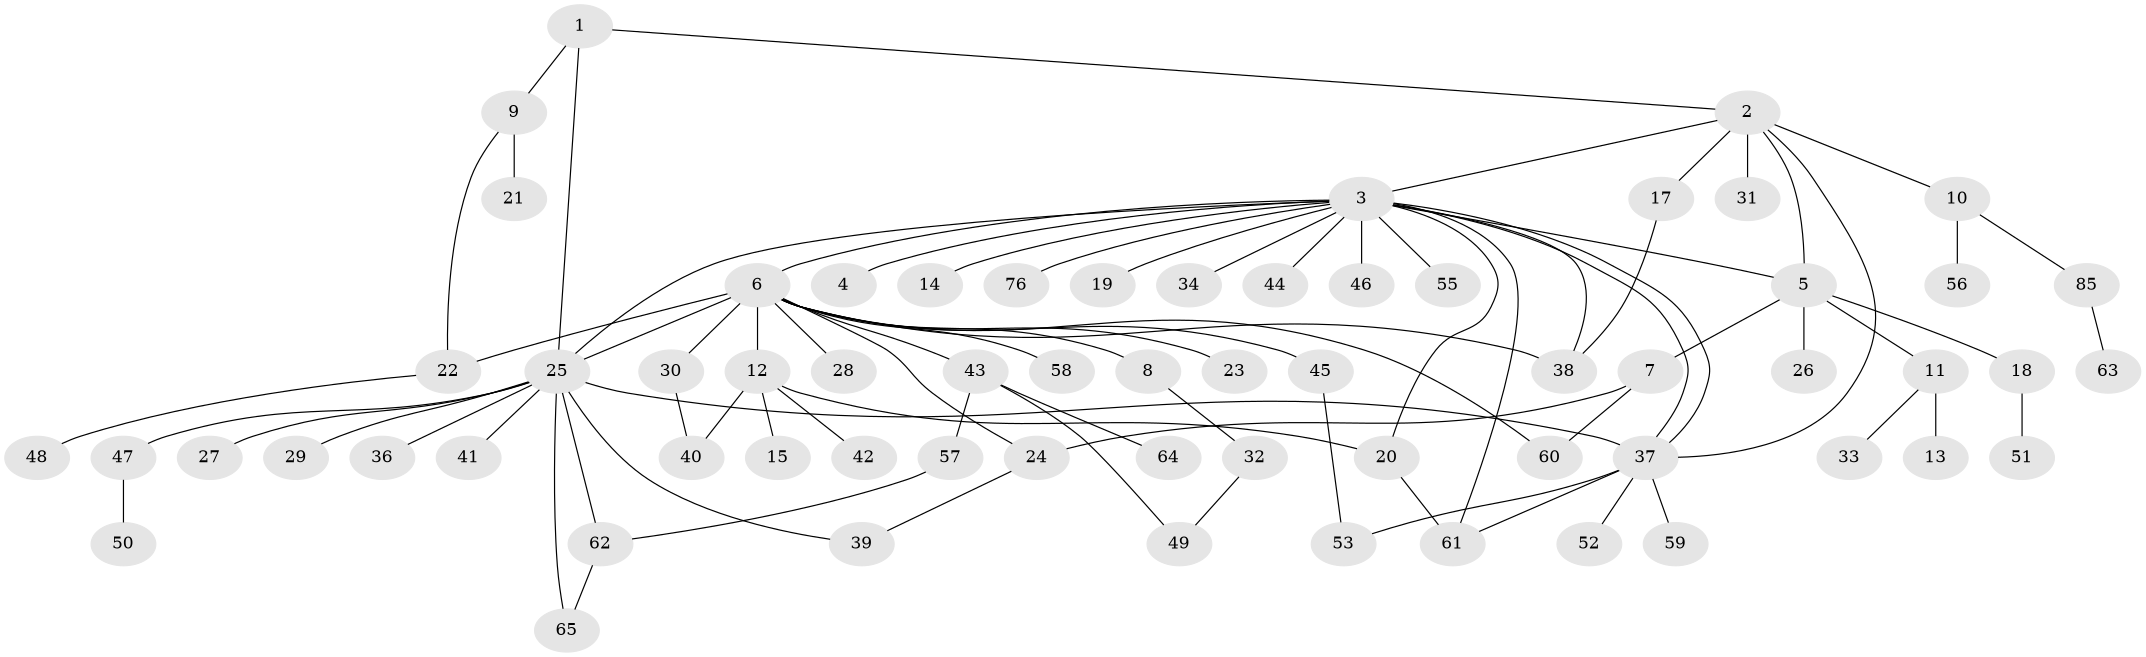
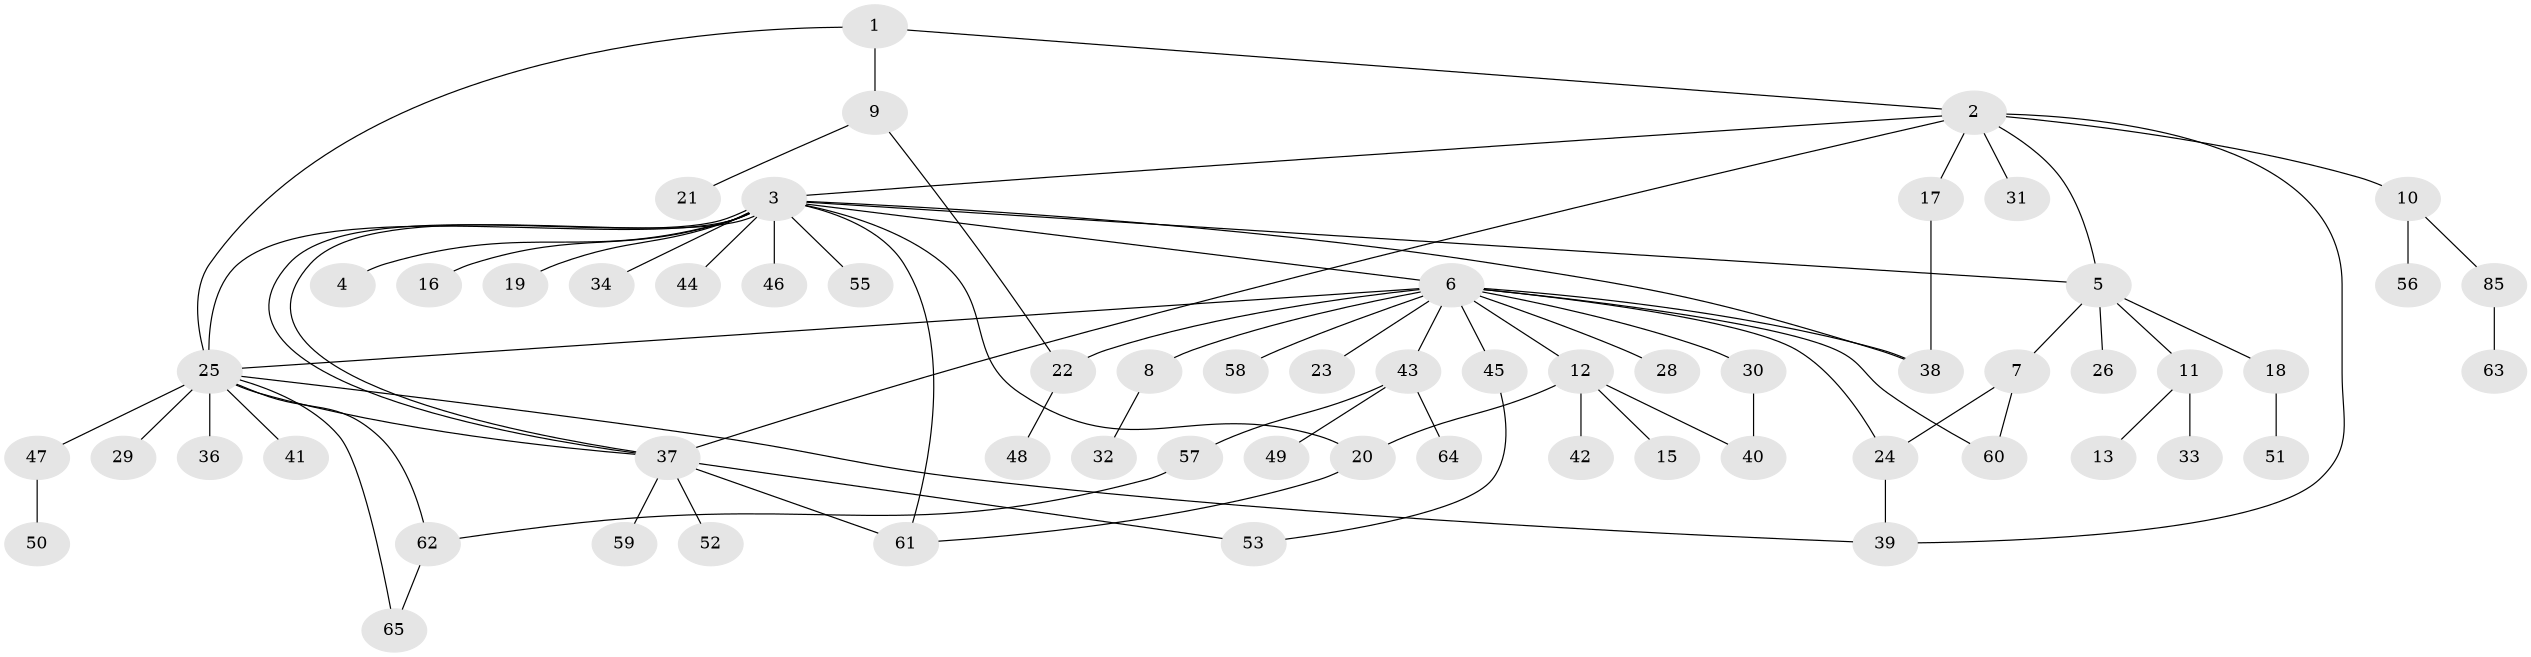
node "14": removed
node "76": label "76" -> "16"
edge "2" -- "39": added
node "27": removed
edge "32" -- "49": removed
